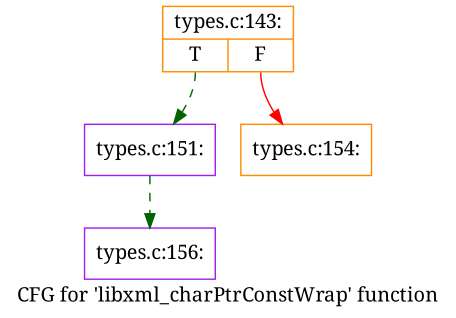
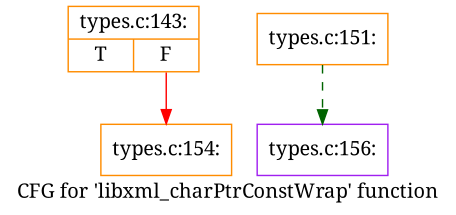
edge "types.c:143:" -> "types.c:151:": removed
node "types.c:151:": color purple -> darkorange
